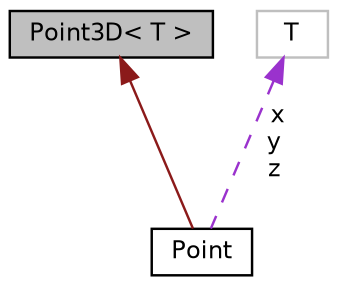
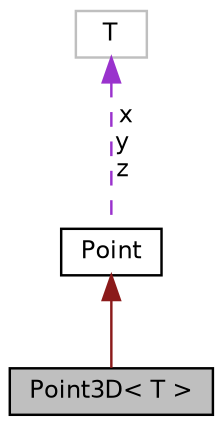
edge "Point" -> "Point3D< T >": reversed
